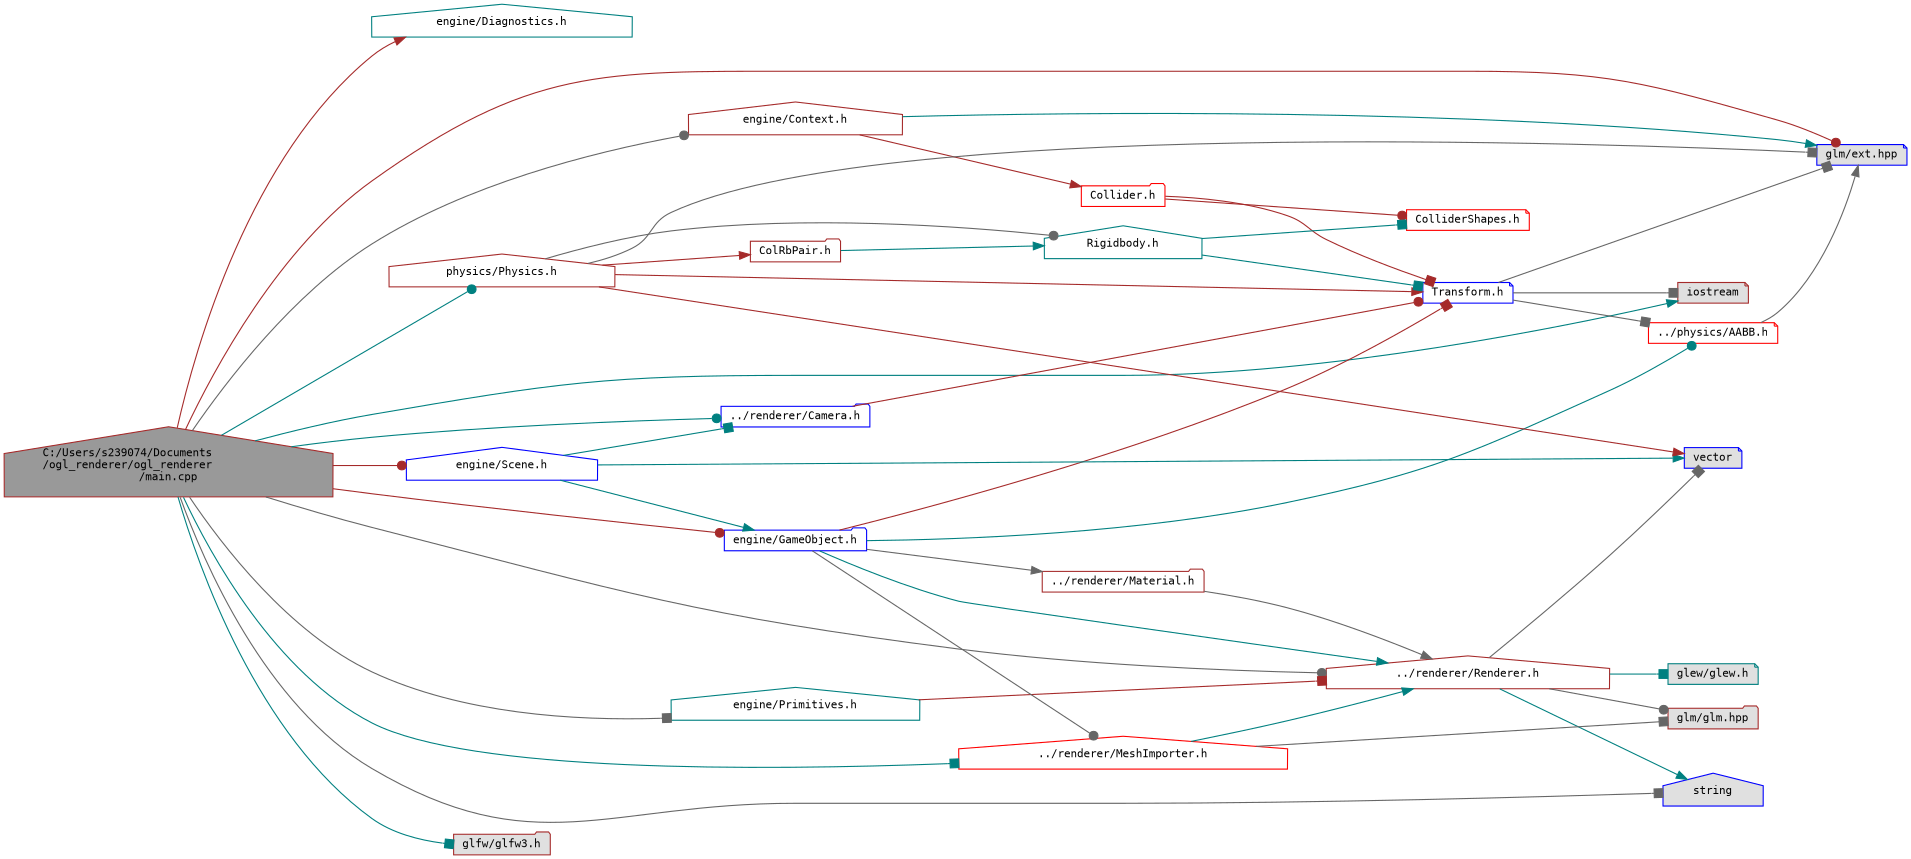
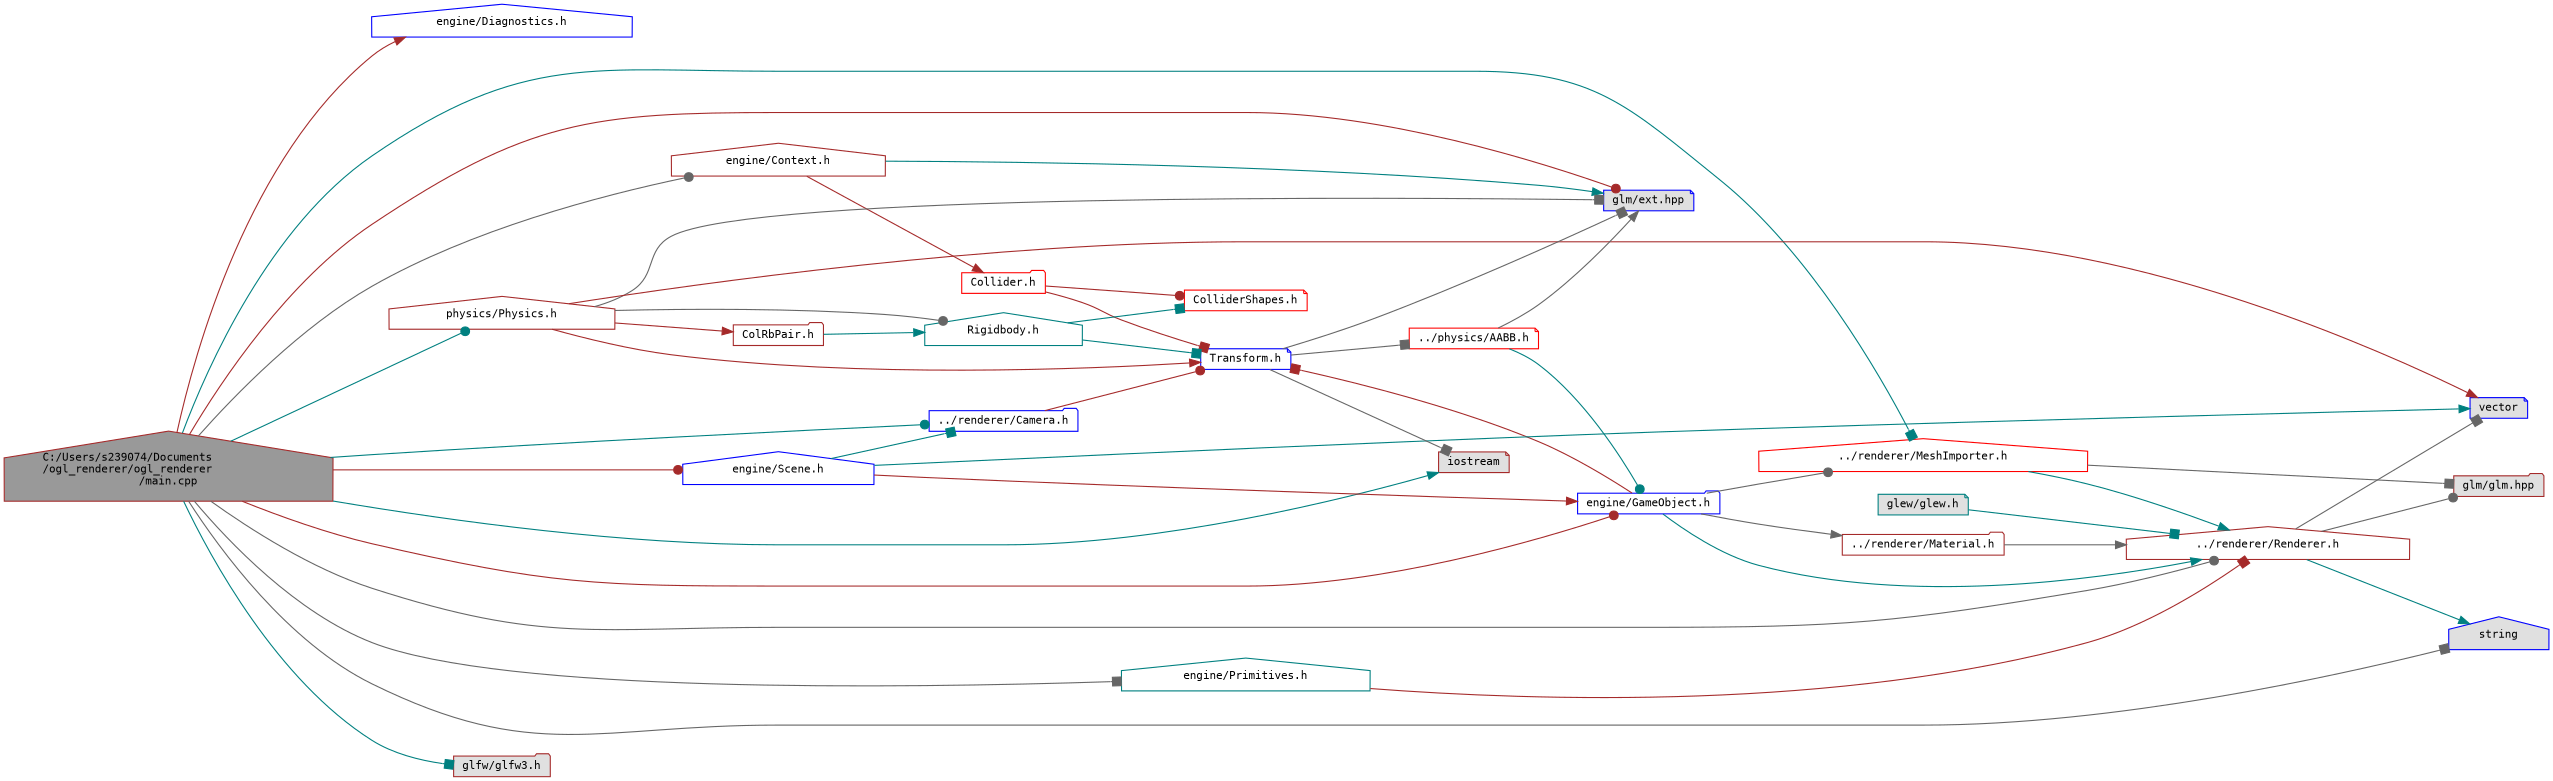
node "engine/Diagnostics.h": color teal -> blue
edge "engine/GameObject.h" -> "../physics/AABB.h": reversed
edge "engine/Scene.h" -> "engine/GameObject.h": color teal -> brown
edge "../renderer/Renderer.h" -> "glew/glew.h": reversed
